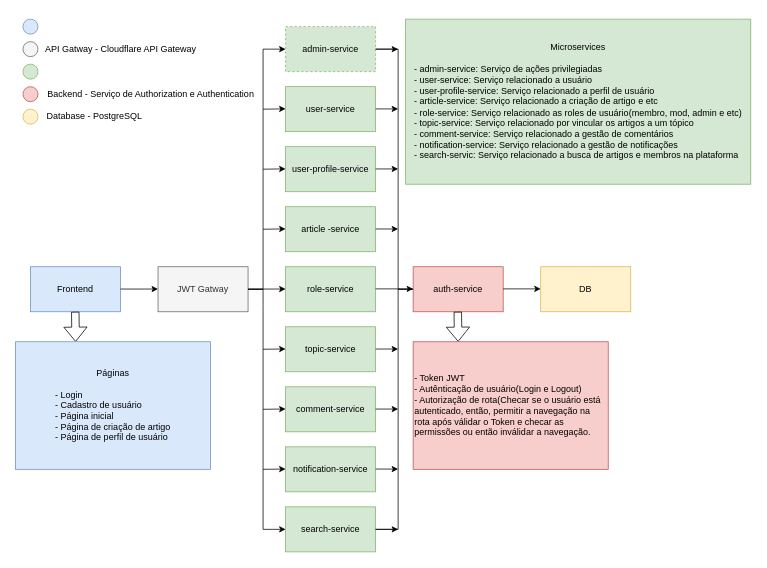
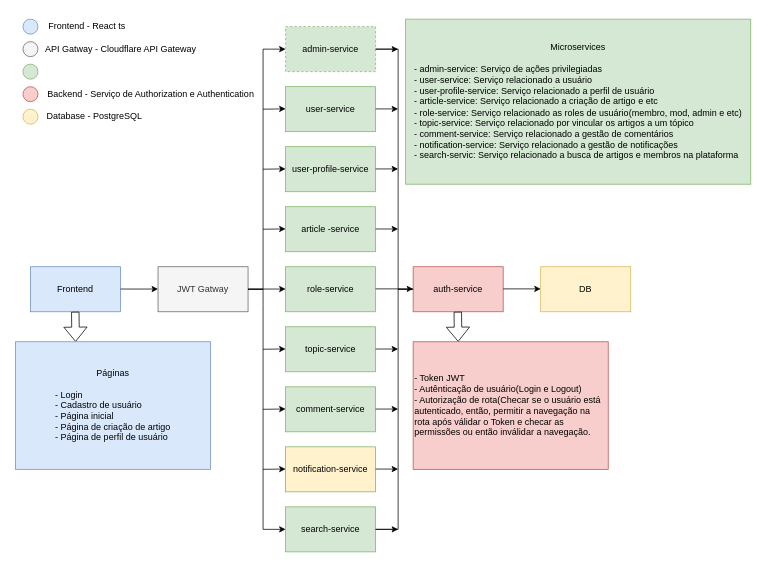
node "Frontend - React ts": added
node "notification-service": fillcolor #d5e8d4 -> #fff2cc
